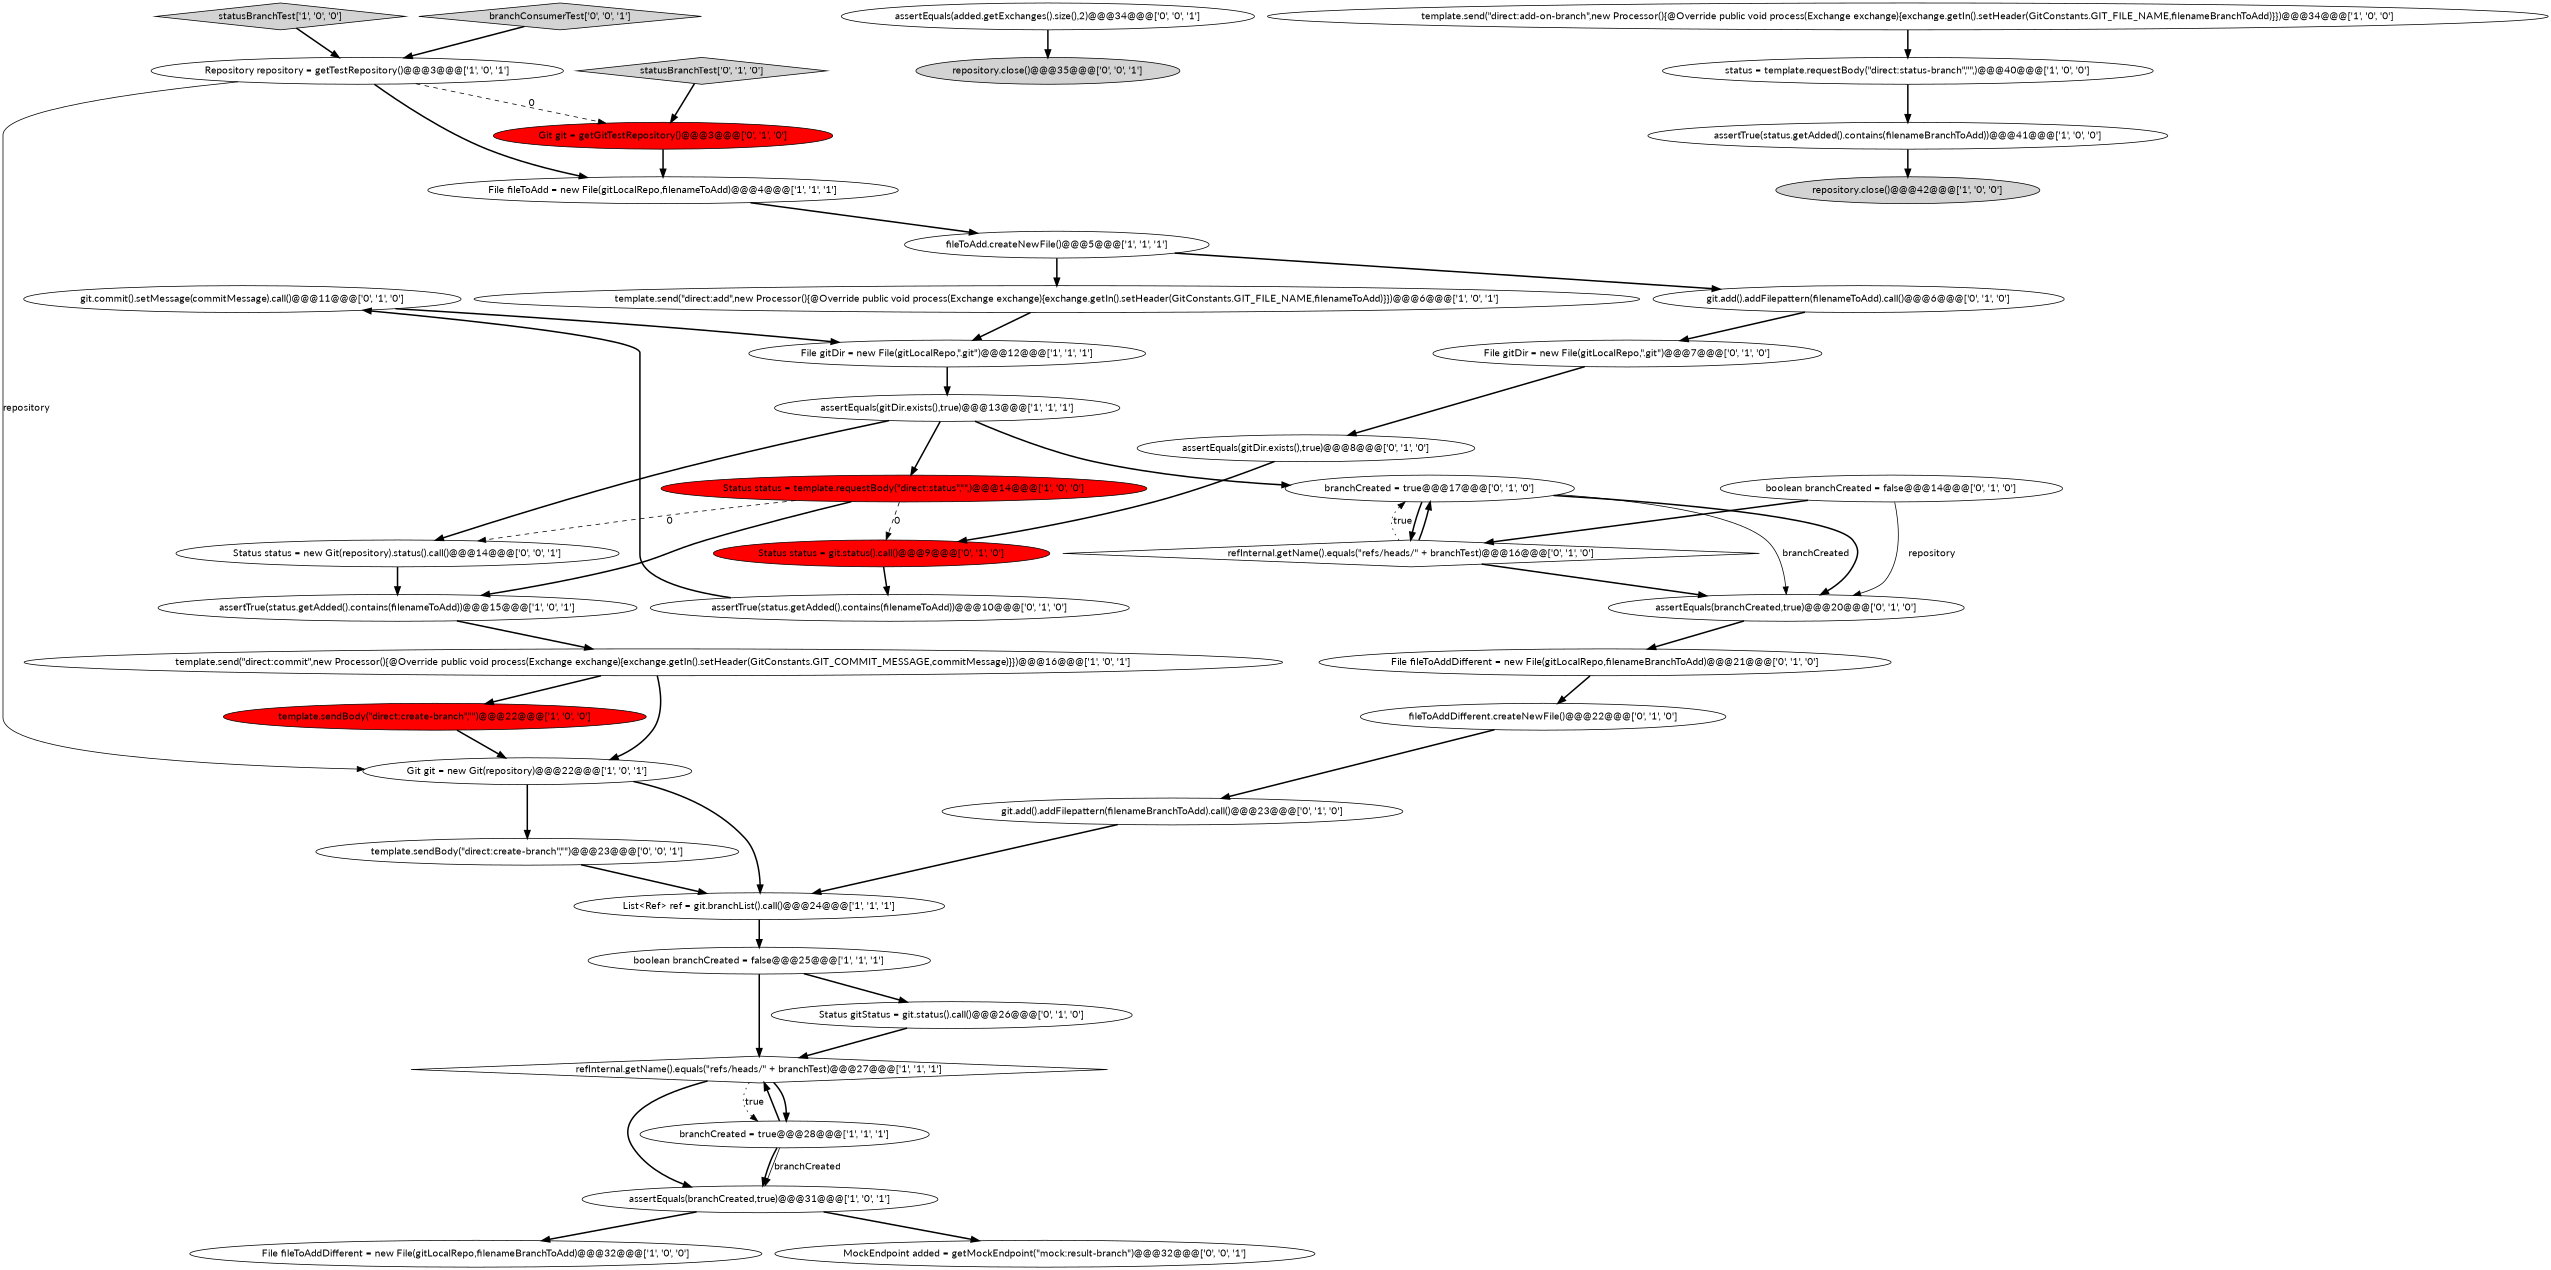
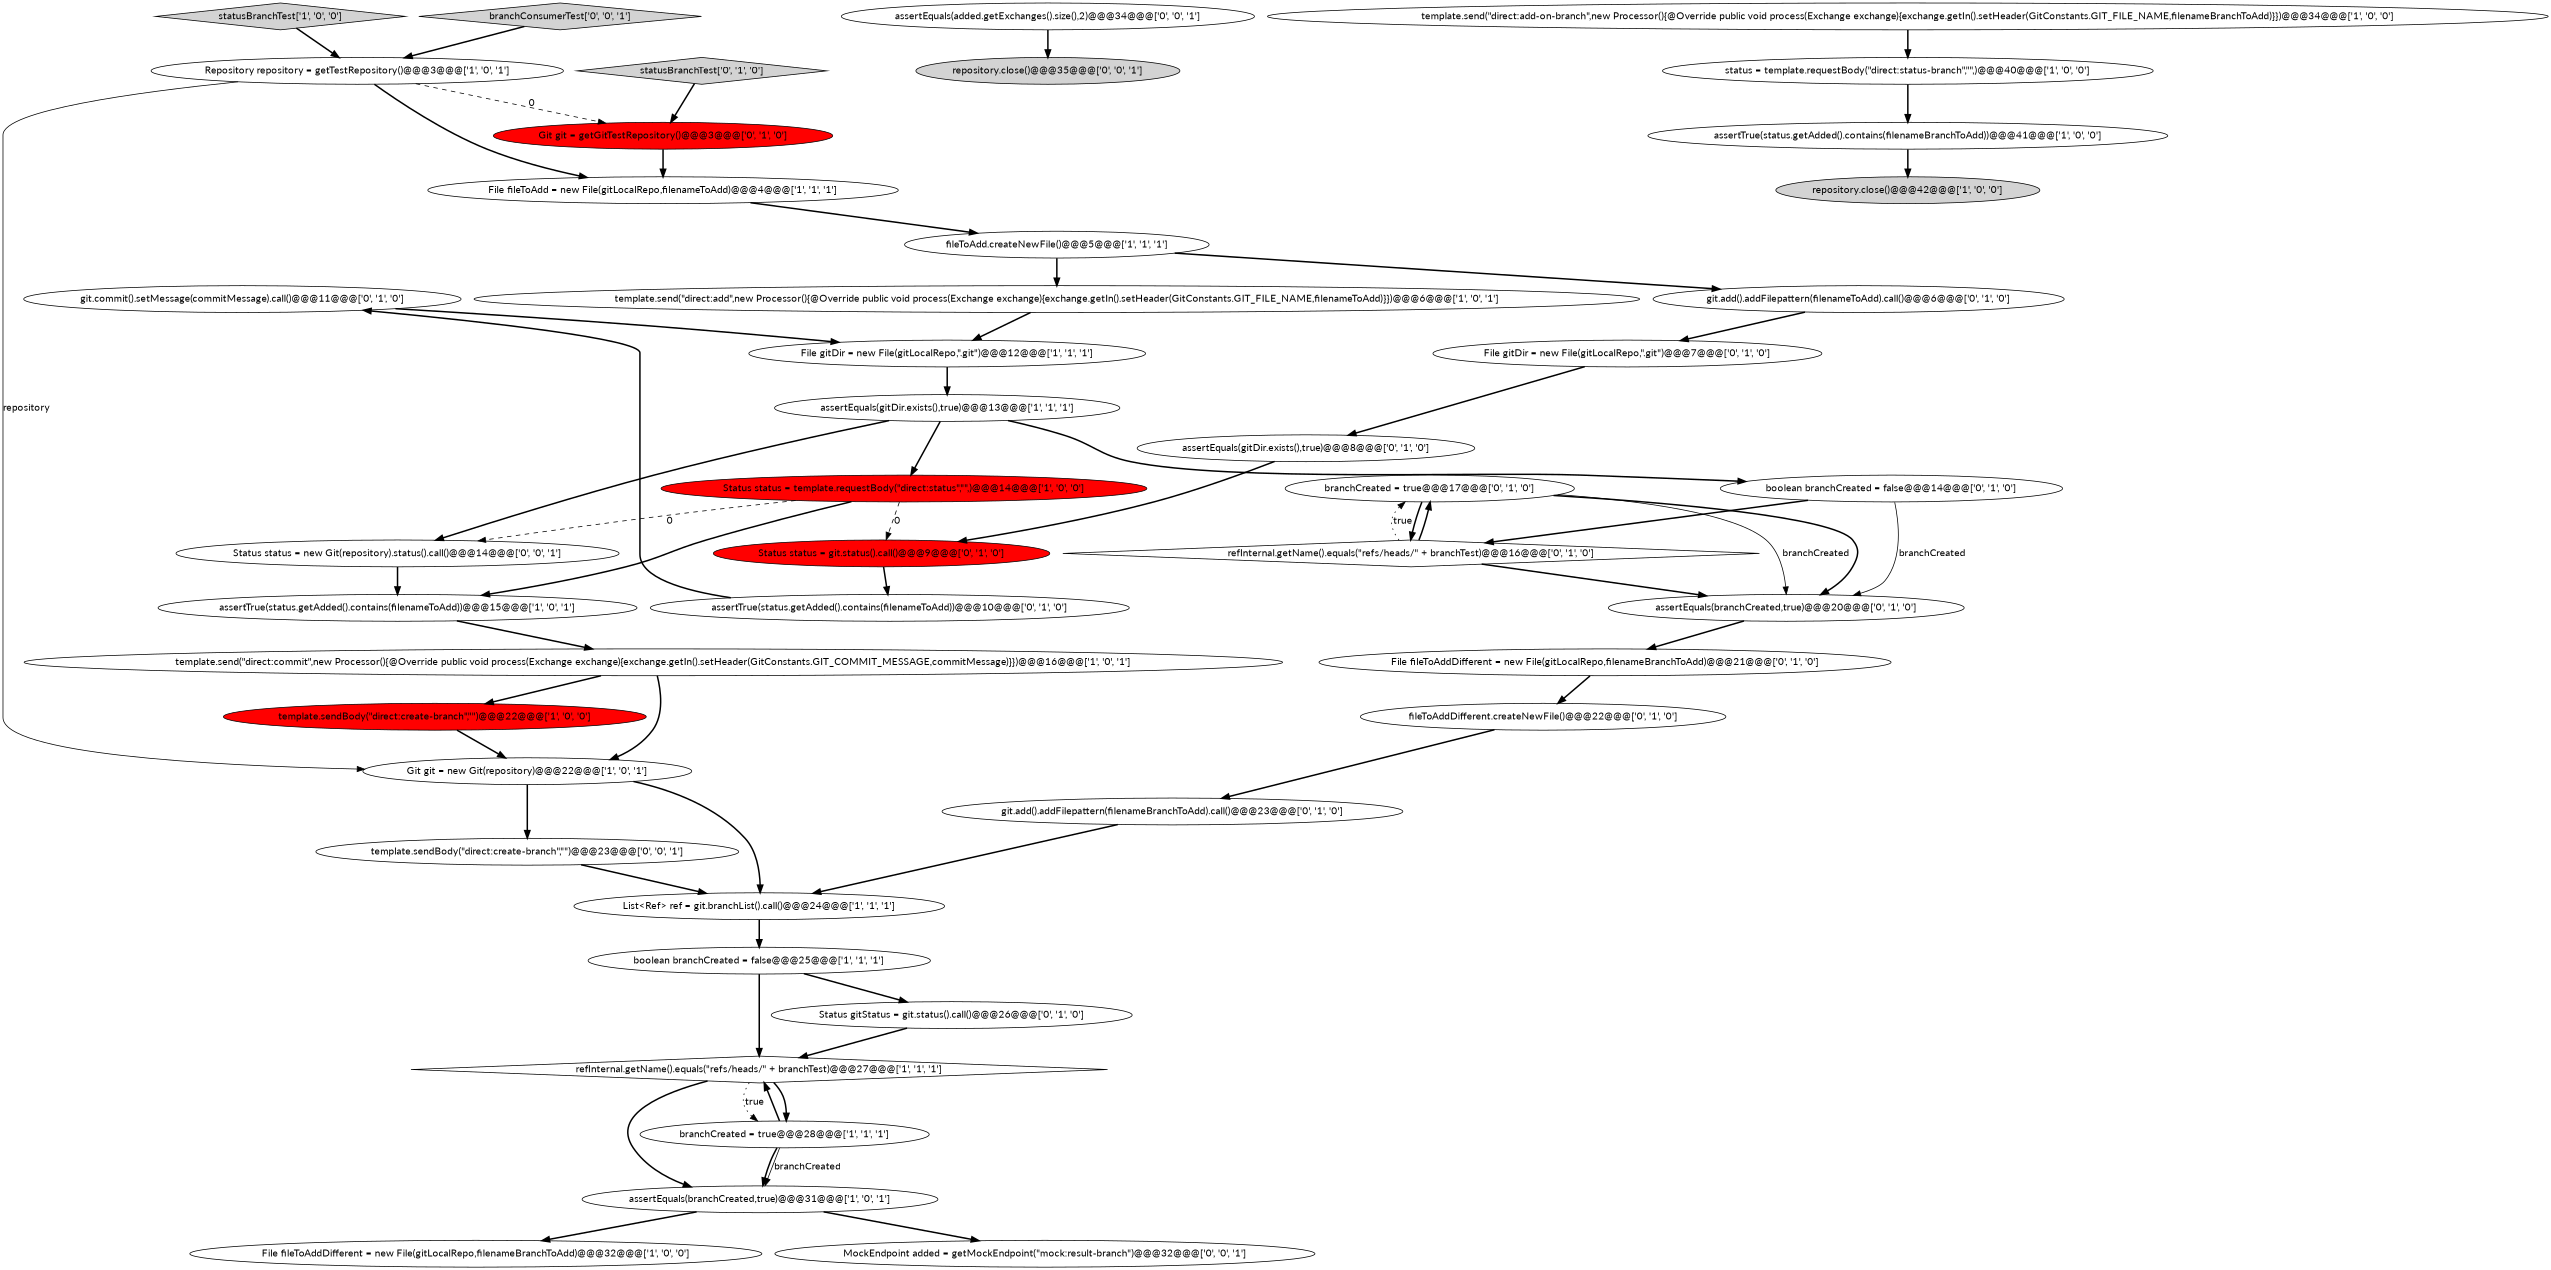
edge "assertEquals(gitDir.exists(),true)@@@13@@@['1', '1', '1']" -> "branchCreated = true@@@17@@@['0', '1', '0']": now "assertEquals(gitDir.exists(),true)@@@13@@@['1', '1', '1']" -> "boolean branchCreated = false@@@14@@@['0', '1', '0']"
edge "boolean branchCreated = false@@@14@@@['0', '1', '0']" -> "assertEquals(branchCreated,true)@@@20@@@['0', '1', '0']": label "repository" -> "branchCreated"
